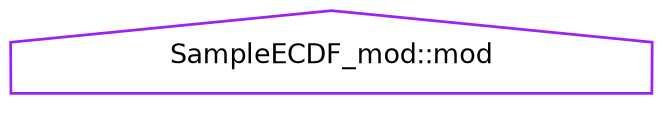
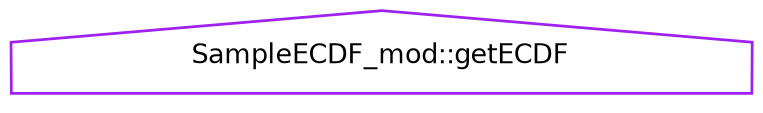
node "SampleECDF_mod::mod": label "SampleECDF_mod::mod" -> "SampleECDF_mod::getECDF"
